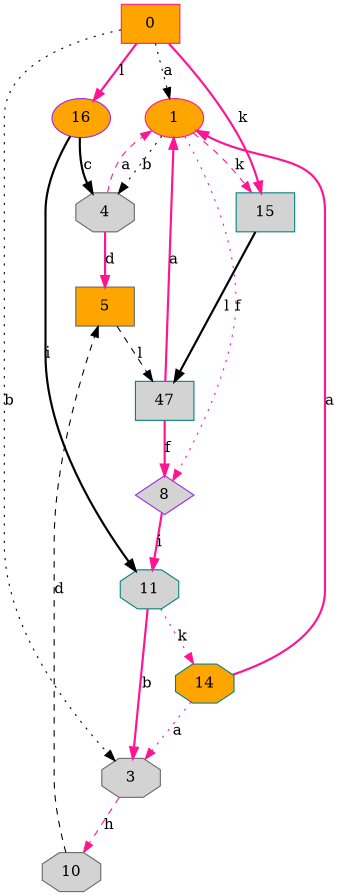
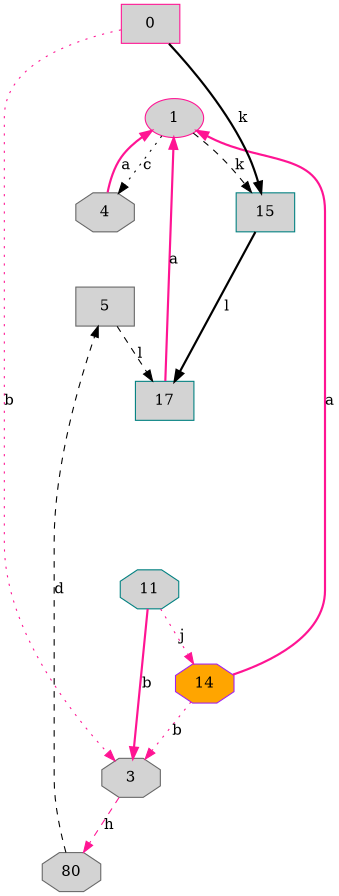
node "0": fillcolor orange -> lightgrey
edge "0" -> "1": removed, label "a"
edge "0" -> "15": color deeppink -> black
node "16": removed
node "1": fillcolor orange -> lightgrey
edge "1" -> "15": color deeppink -> black
edge "4" -> "1": style dashed -> bold
edge "1" -> "4": label "b" -> "c"
edge "4" -> "5": removed, label "d"
node "5": fillcolor orange -> lightgrey
edge "0" -> "3": color black -> deeppink
node "47": label "47" -> "17"
node "8": removed
edge "11" -> "14": label "k" -> "j"
node "14": color teal -> purple
edge "14" -> "3": label "a" -> "b"
node "10": label "10" -> "80"
